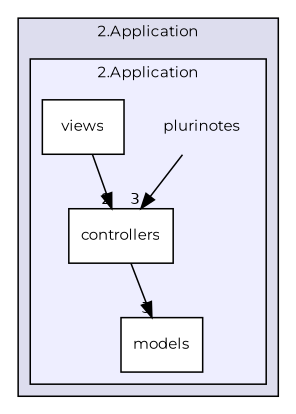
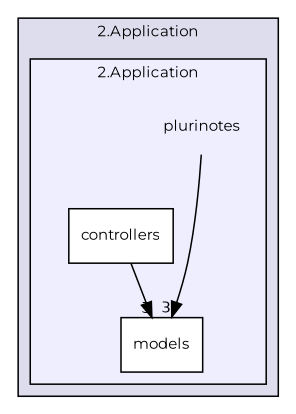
node "views": removed
edge "plurinotes" -> "controllers": now "plurinotes" -> "models"
